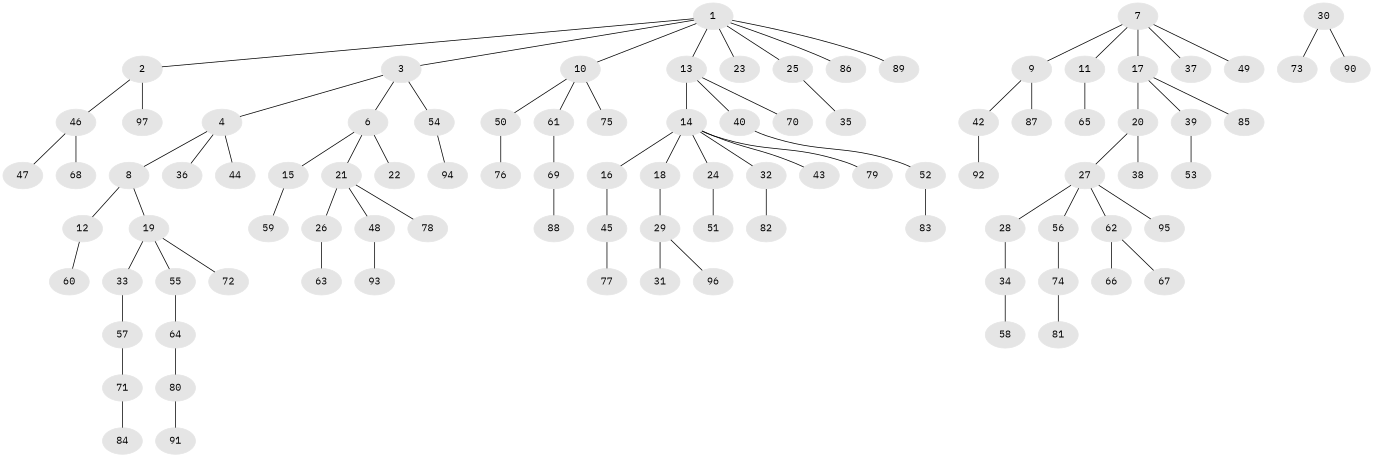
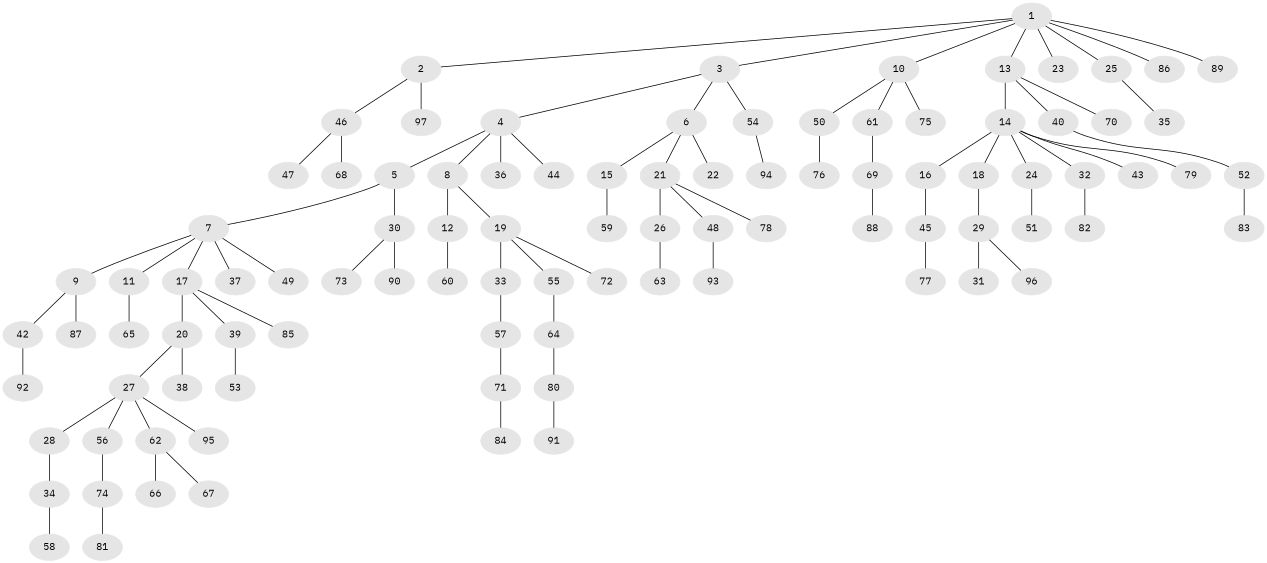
node "5": added
